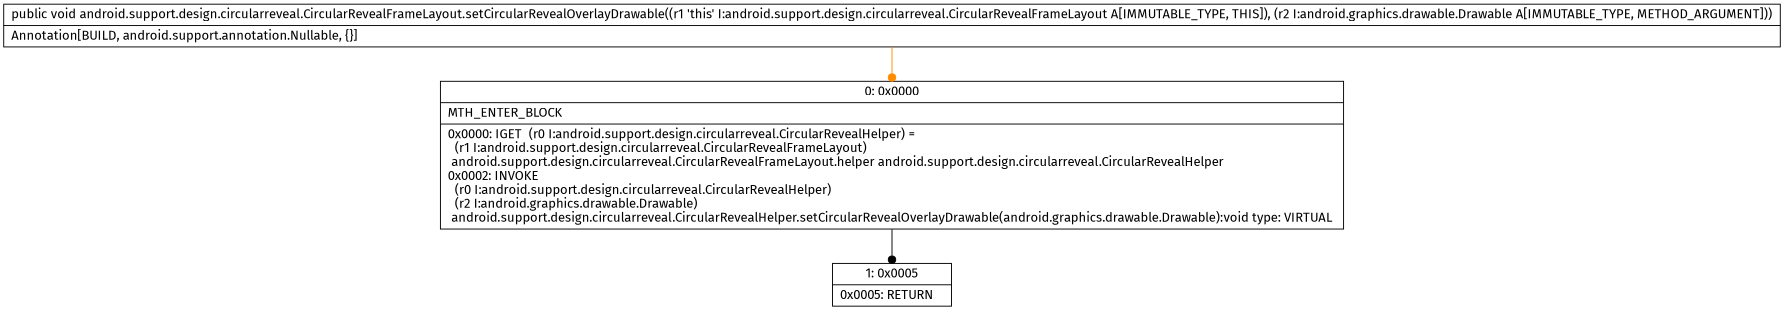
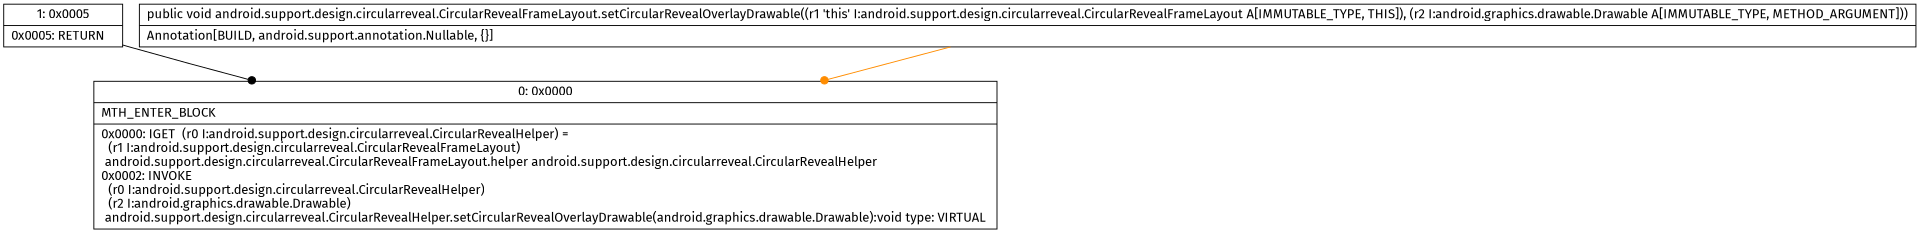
edge "0: 0x0000" -> "1: 0x0005": reversed
